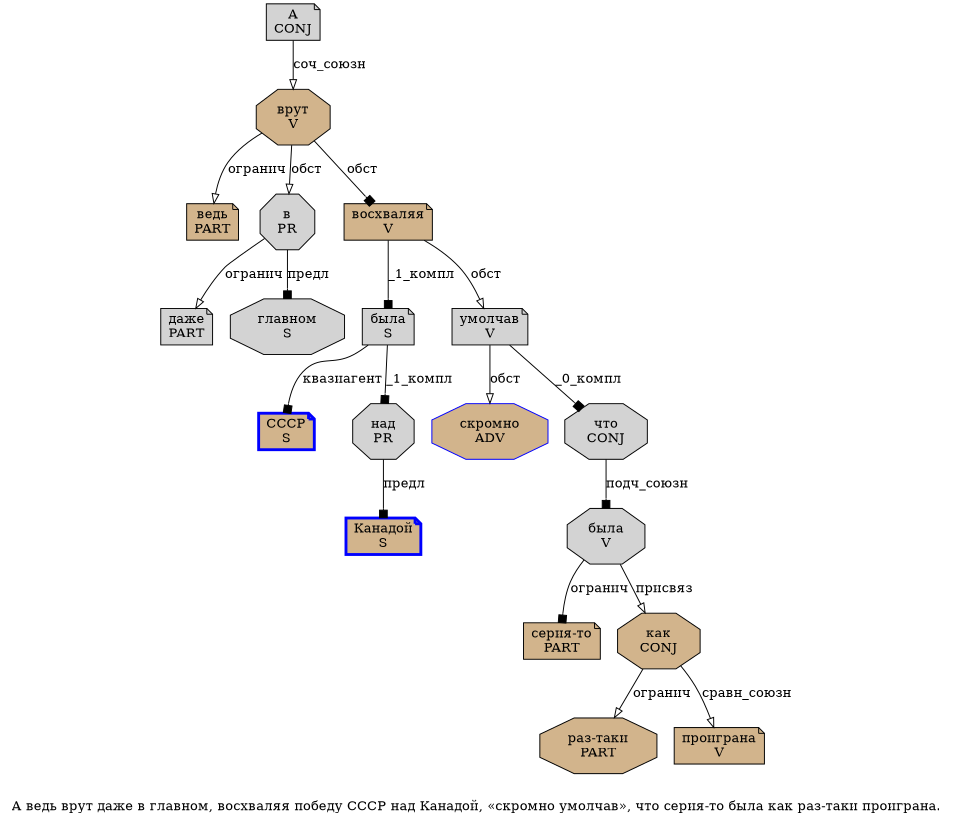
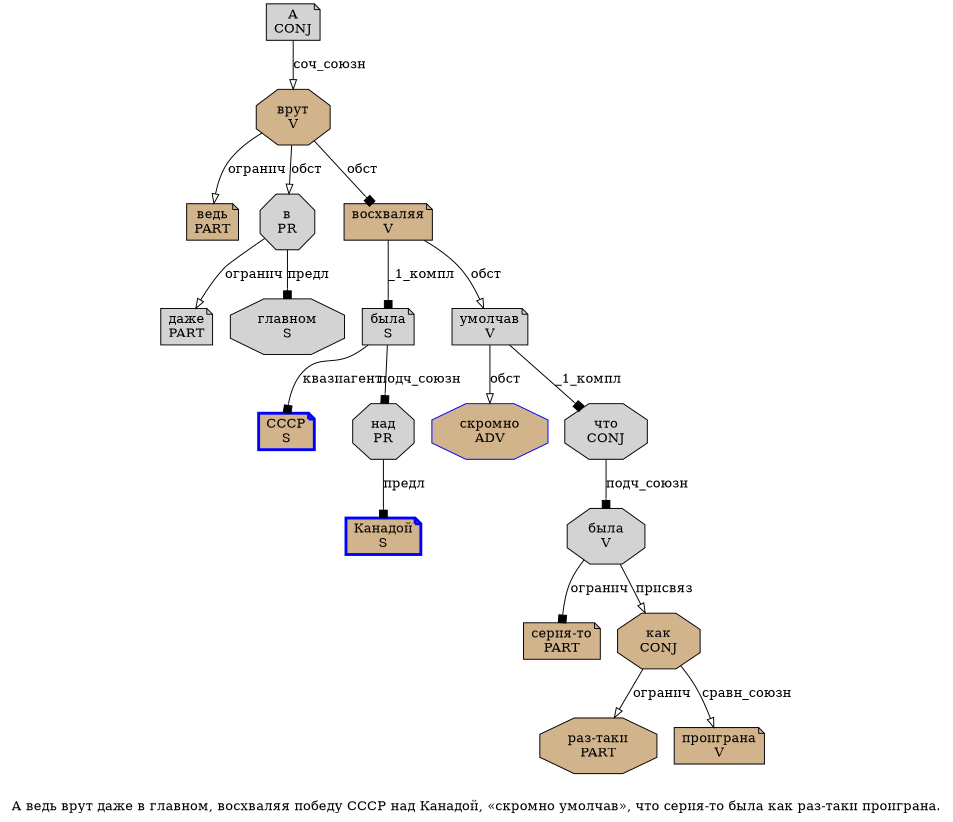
edge "была S" -> "над PR": label "_1_компл" -> "подч_союзн"
edge "умолчав V" -> "что CONJ": label "_0_компл" -> "_1_компл"
